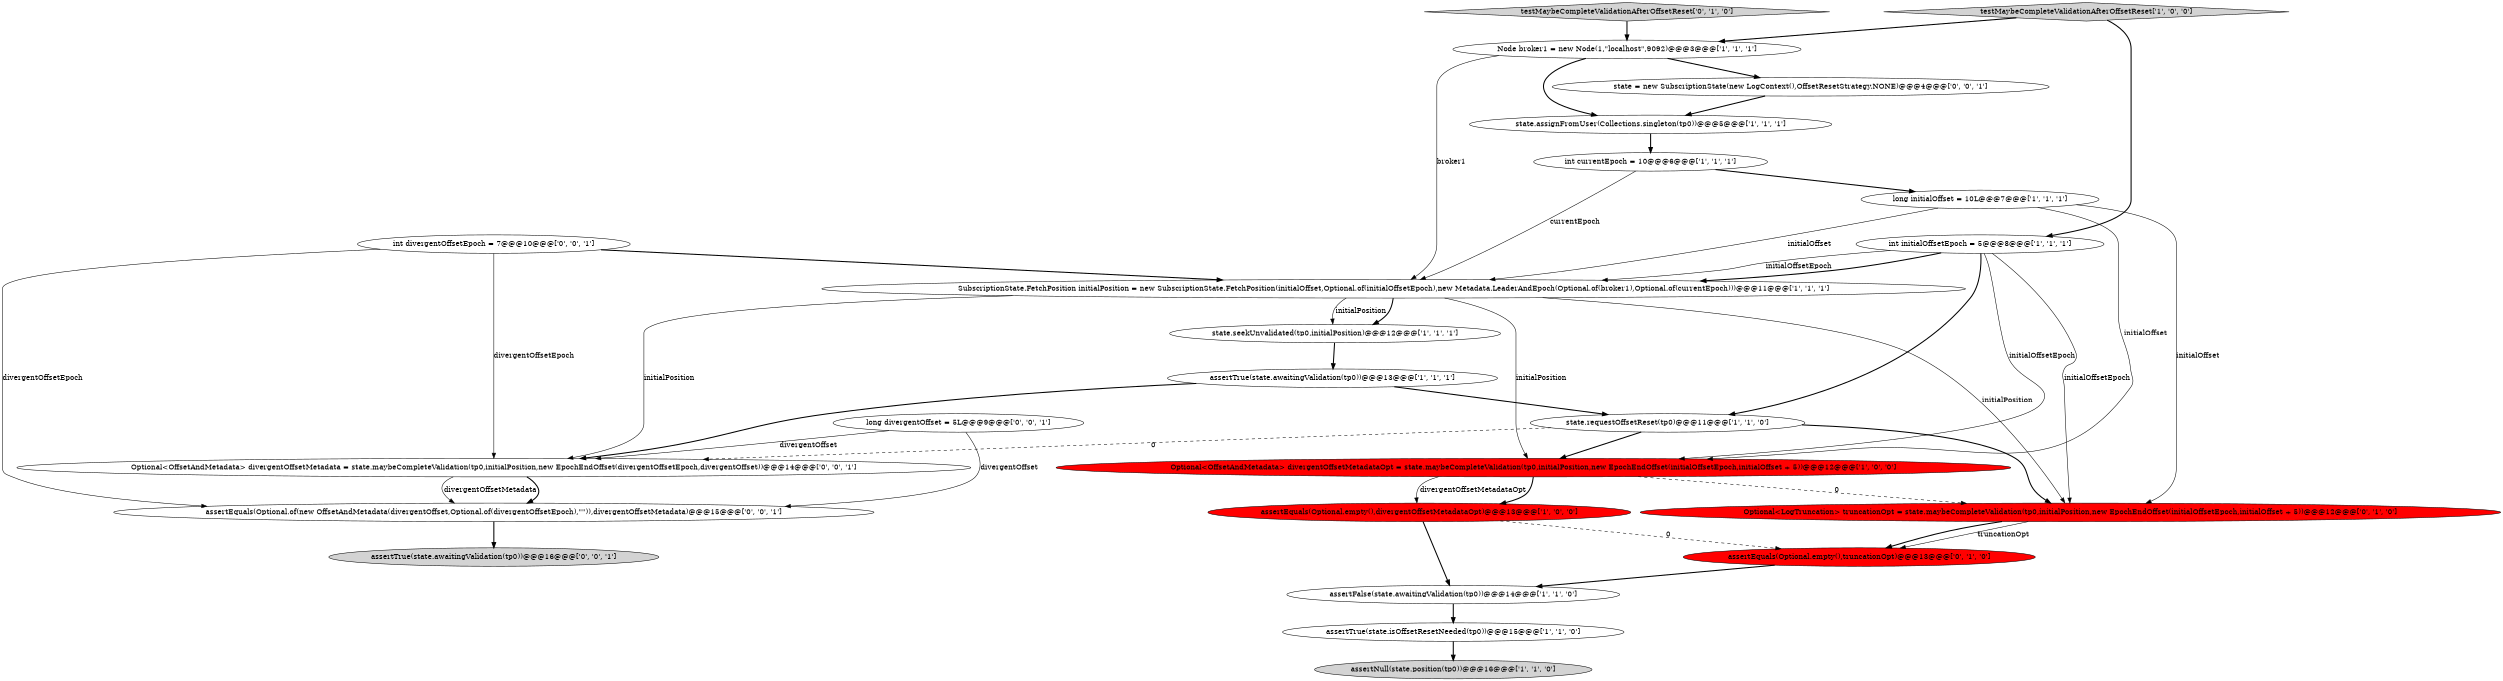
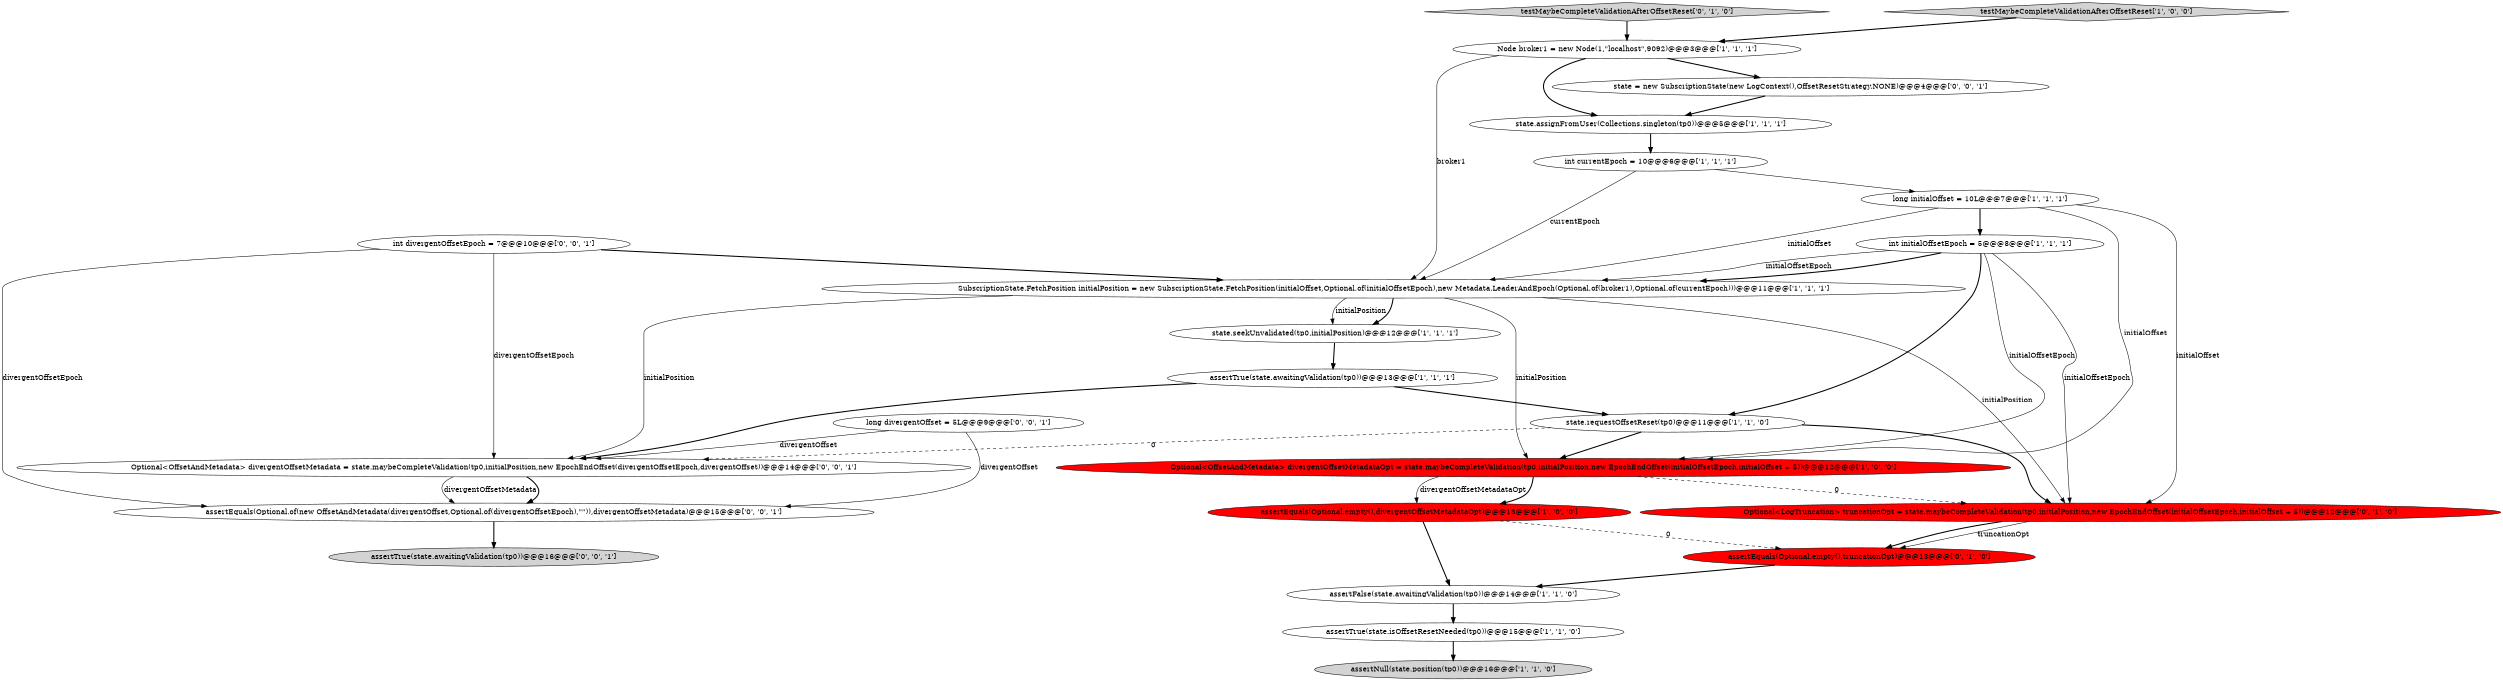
edge "testMaybeCompleteValidationAfterOffsetReset['1', '0', '0']" -> "int initialOffsetEpoch = 5@@@8@@@['1', '1', '1']": now "long initialOffset = 10L@@@7@@@['1', '1', '1']" -> "int initialOffsetEpoch = 5@@@8@@@['1', '1', '1']"
edge "int currentEpoch = 10@@@6@@@['1', '1', '1']" -> "long initialOffset = 10L@@@7@@@['1', '1', '1']": style bold -> solid
